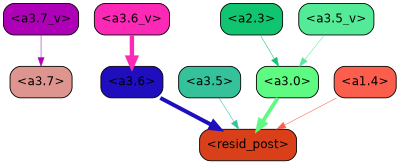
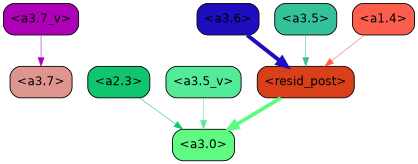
node "<a3.6_v>": removed
edge "<a3.0>" -> "<resid_post>": reversed
